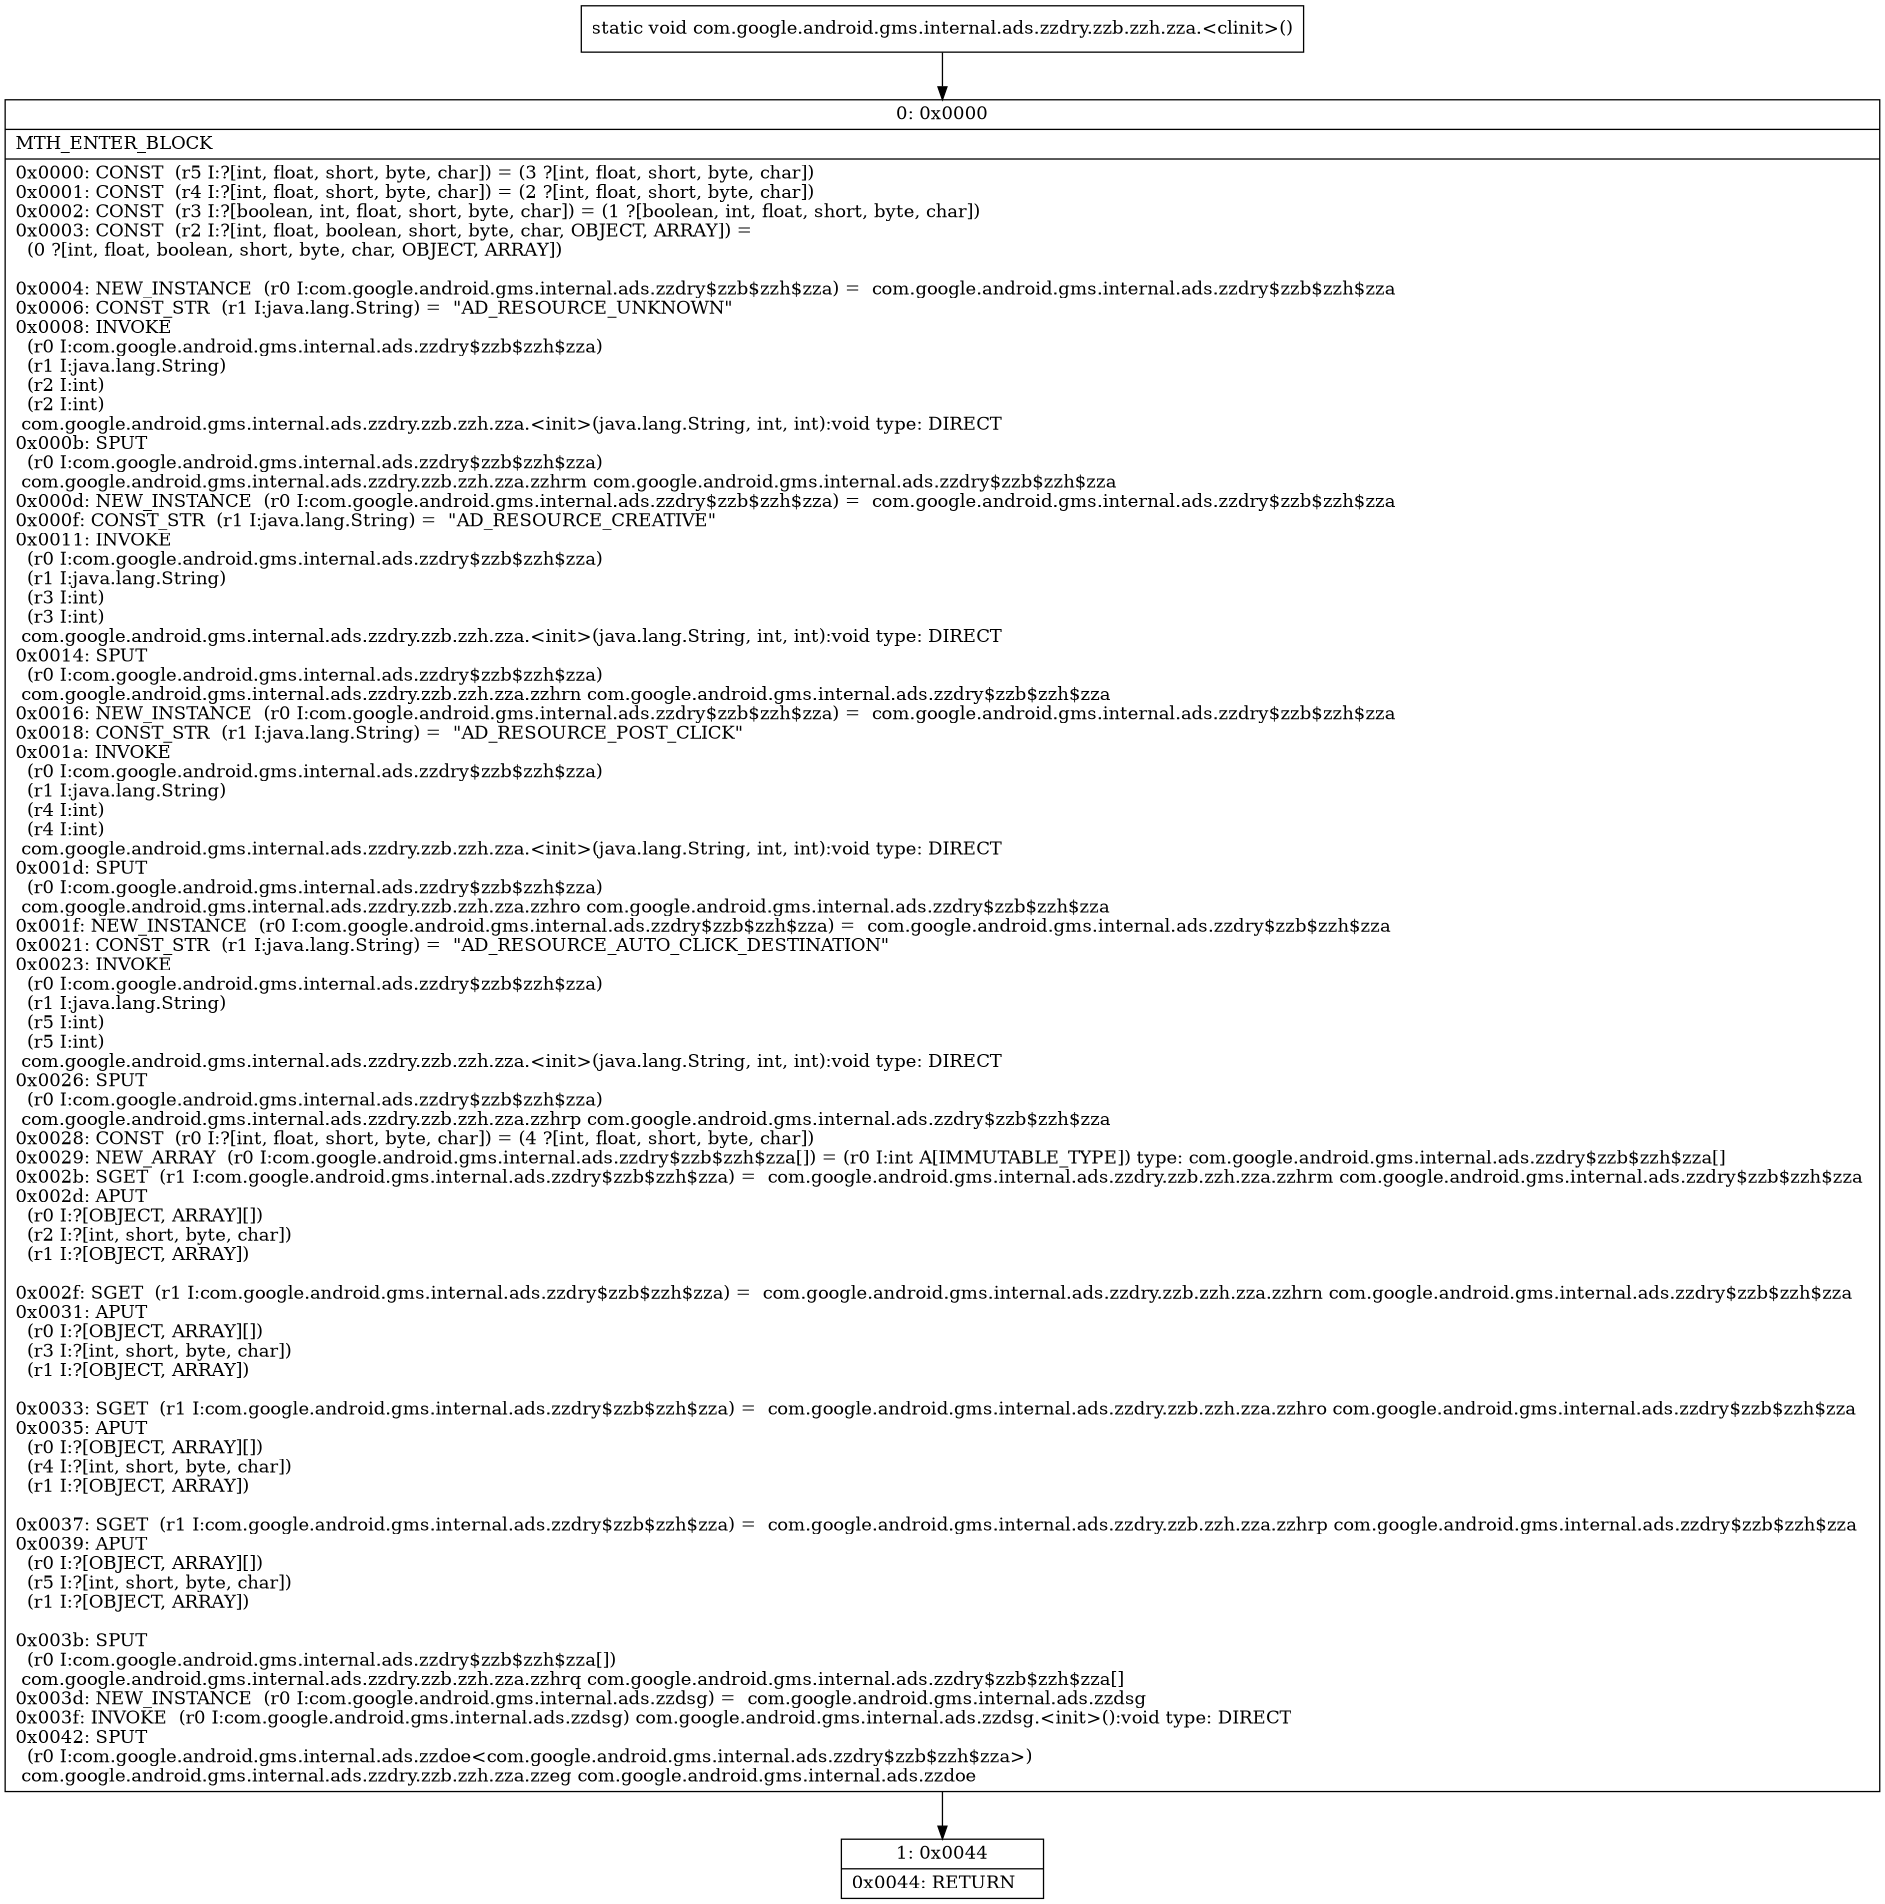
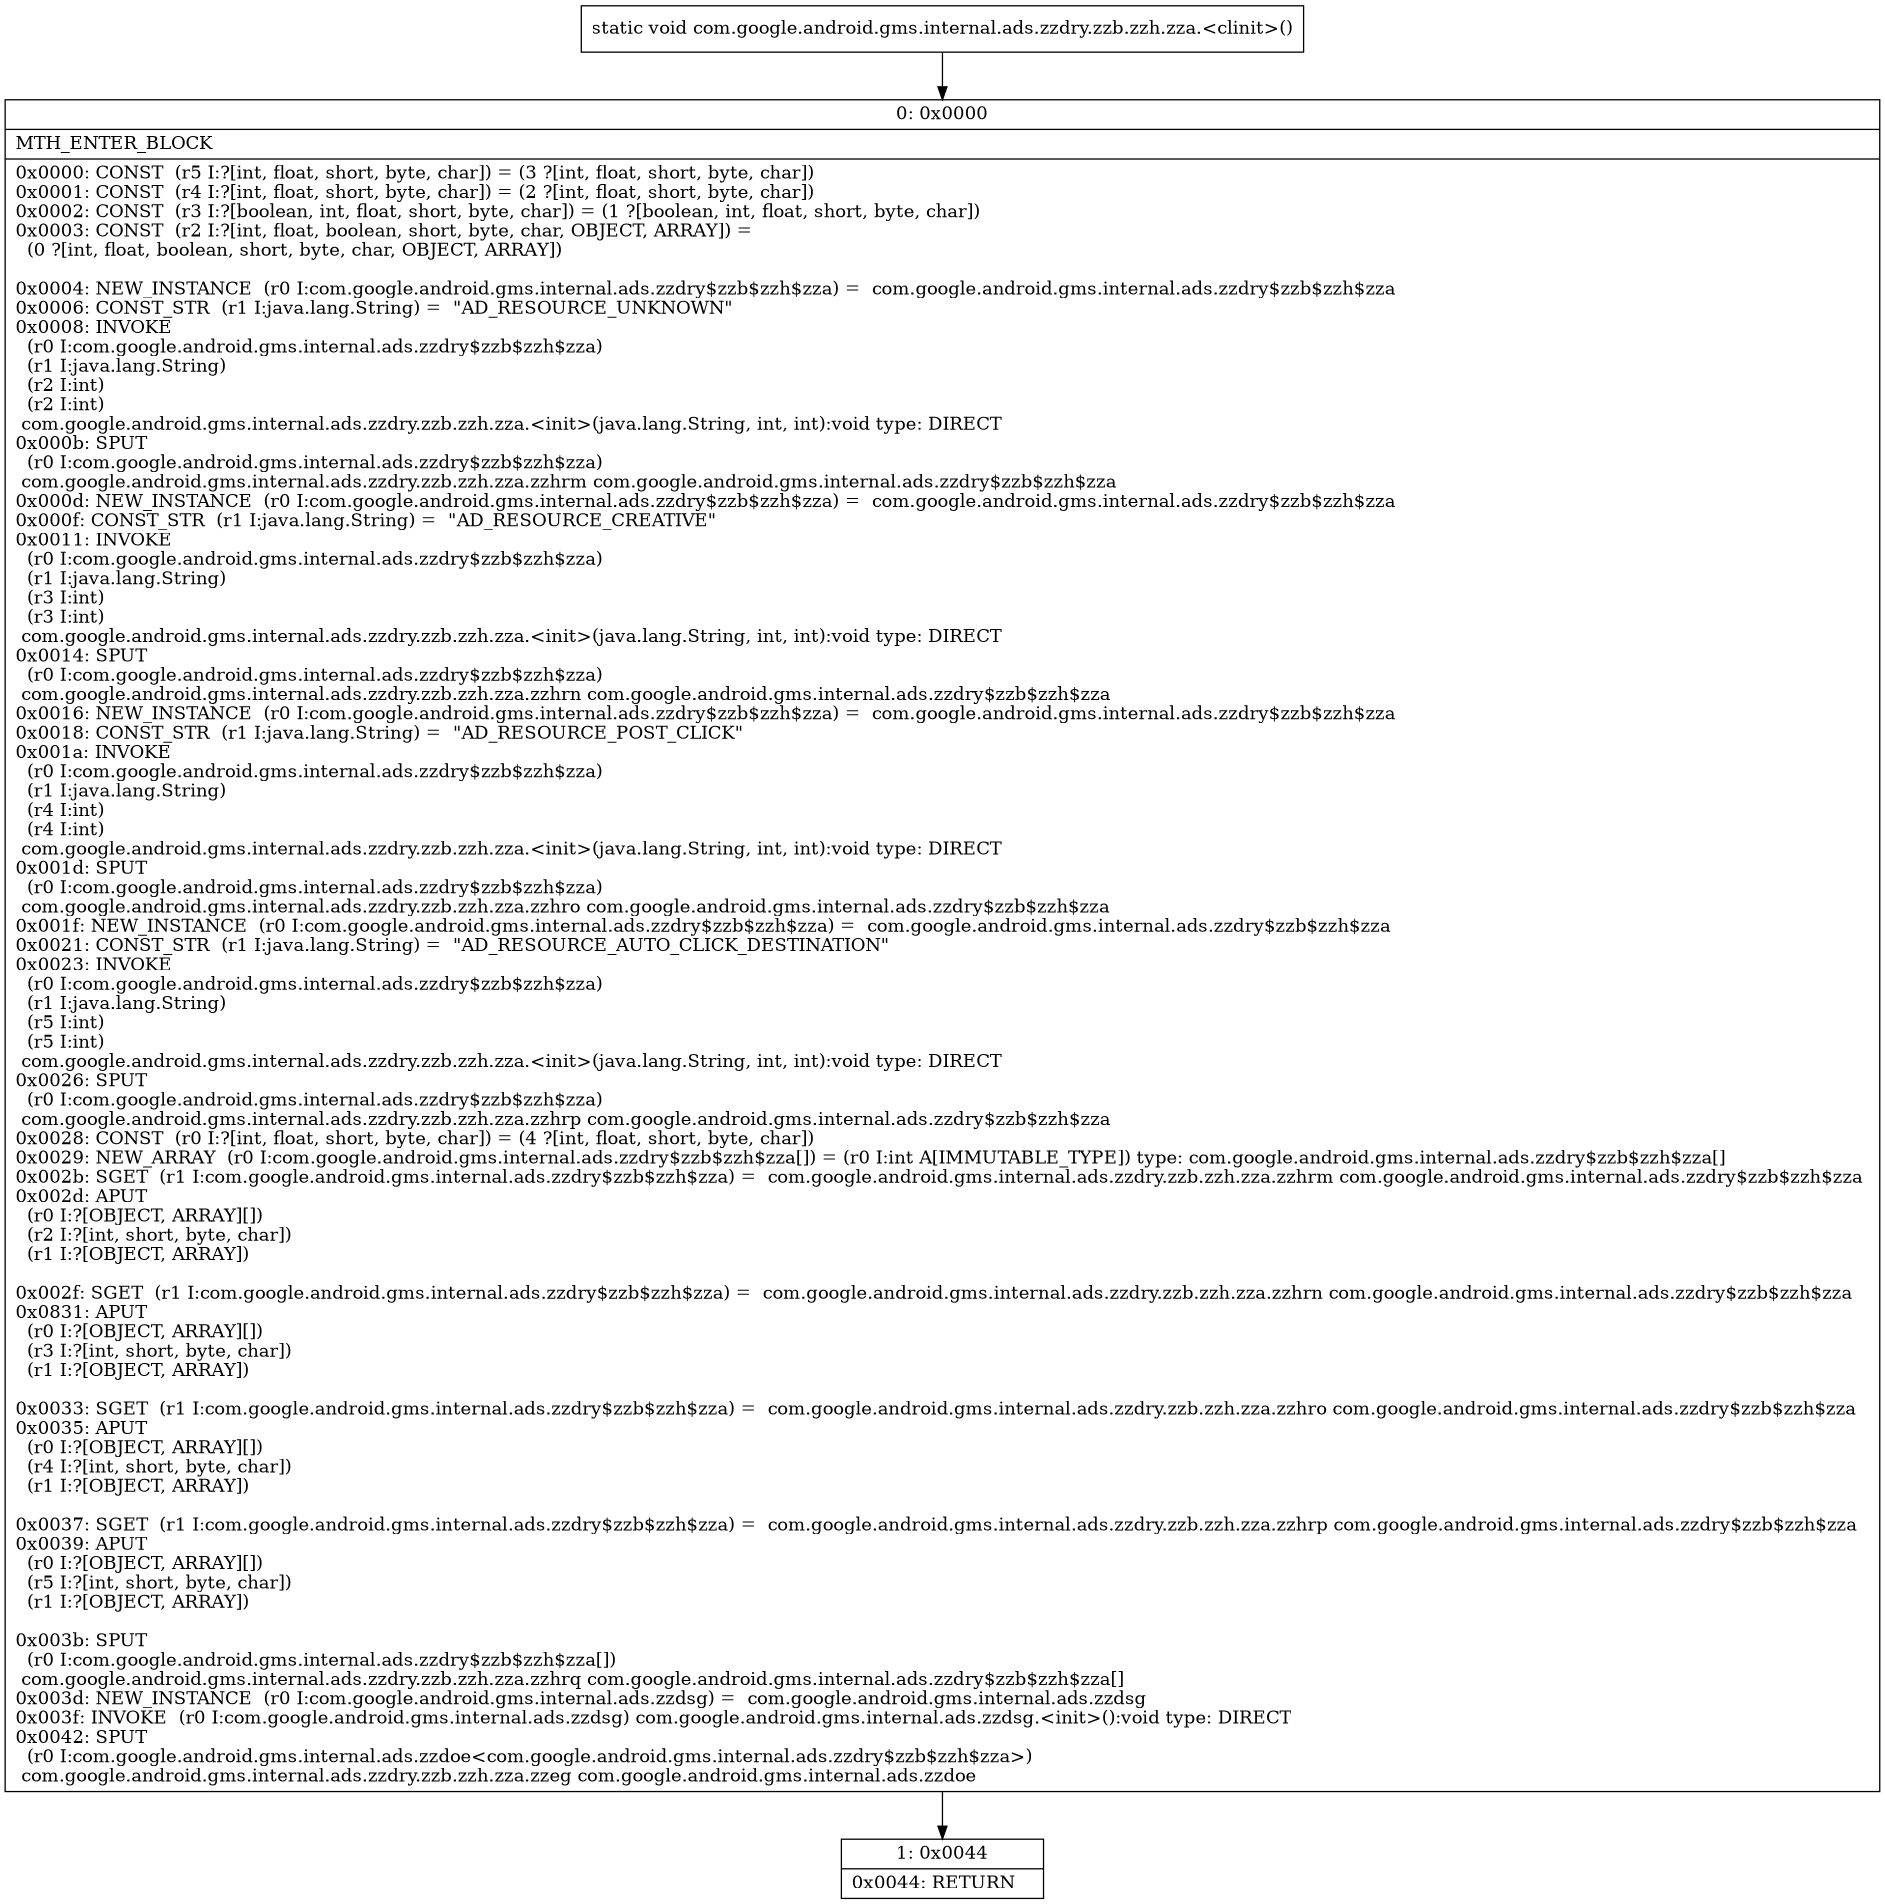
node "0: 0x0000": text "0x0031: APUT" -> "0x0831: APUT"
